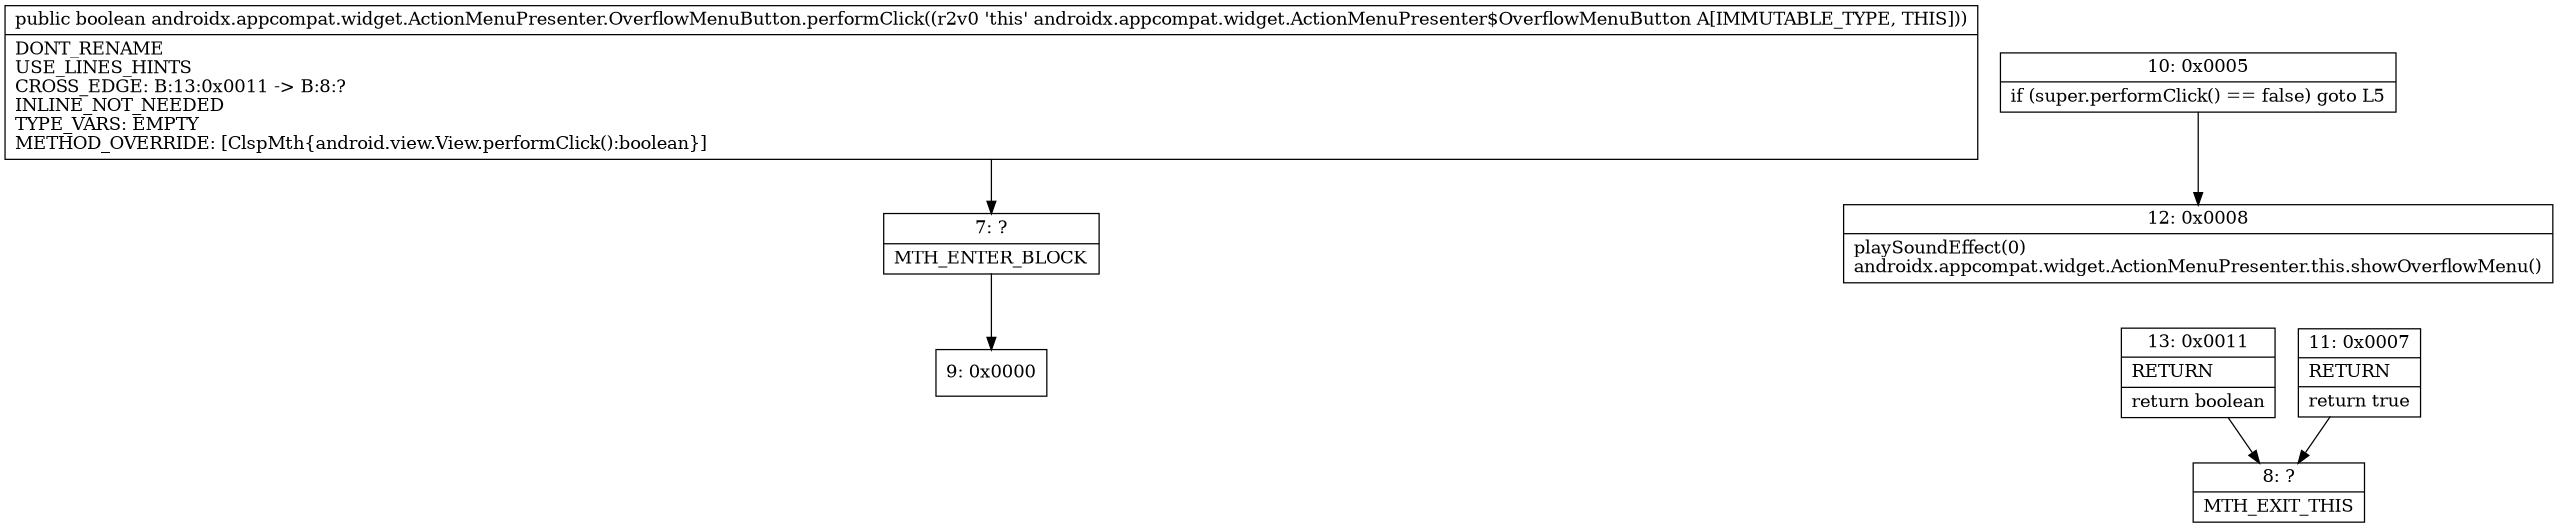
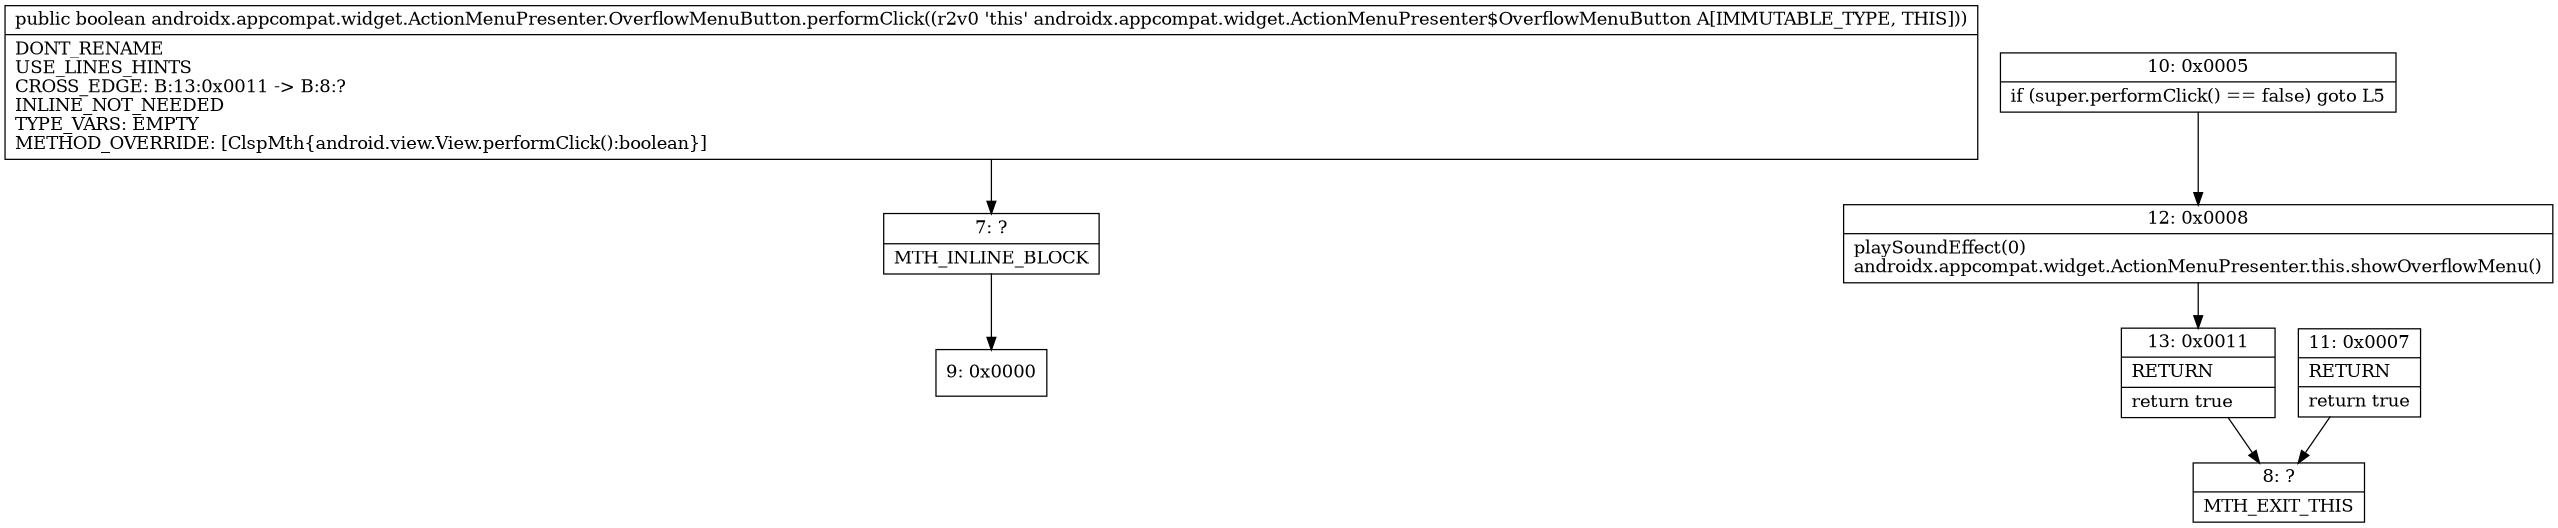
node "7: ?": text "MTH_ENTER_BLOCK" -> "MTH_INLINE_BLOCK"
edge "12: 0x0008" -> "13: 0x0011": added
node "13: 0x0011": text "return boolean" -> "return true"
